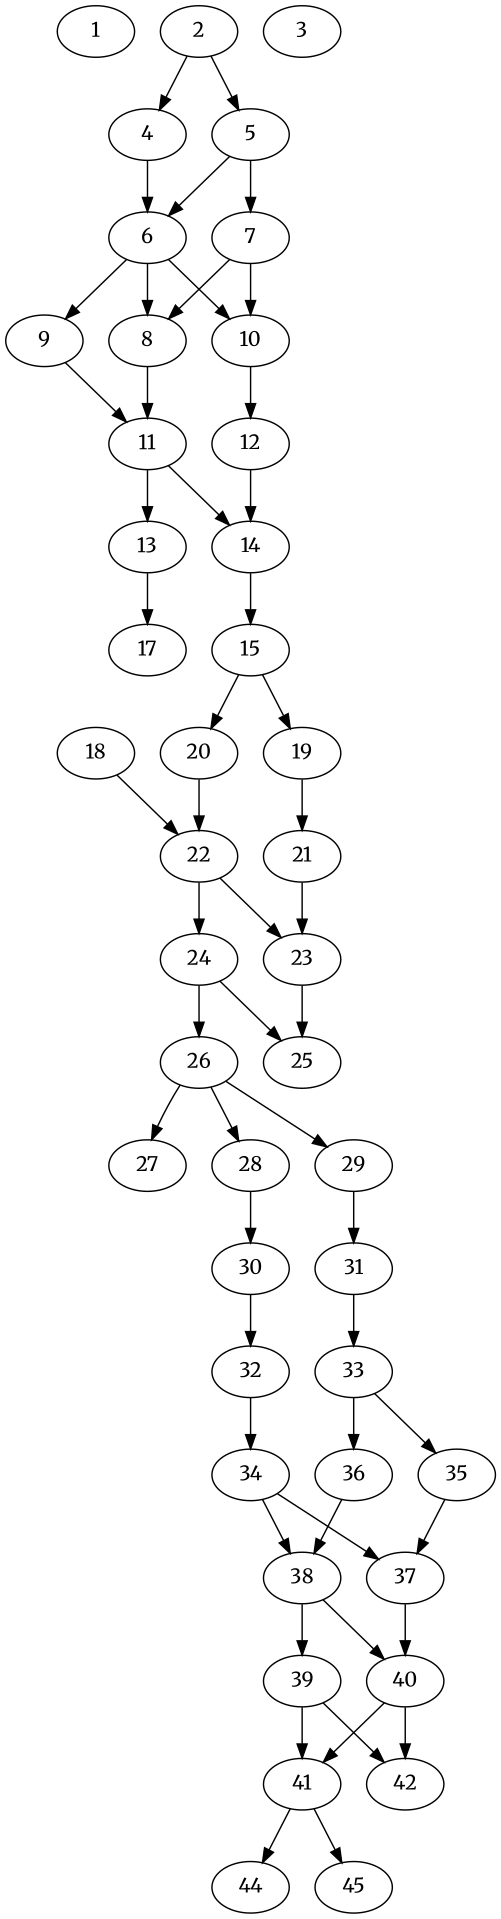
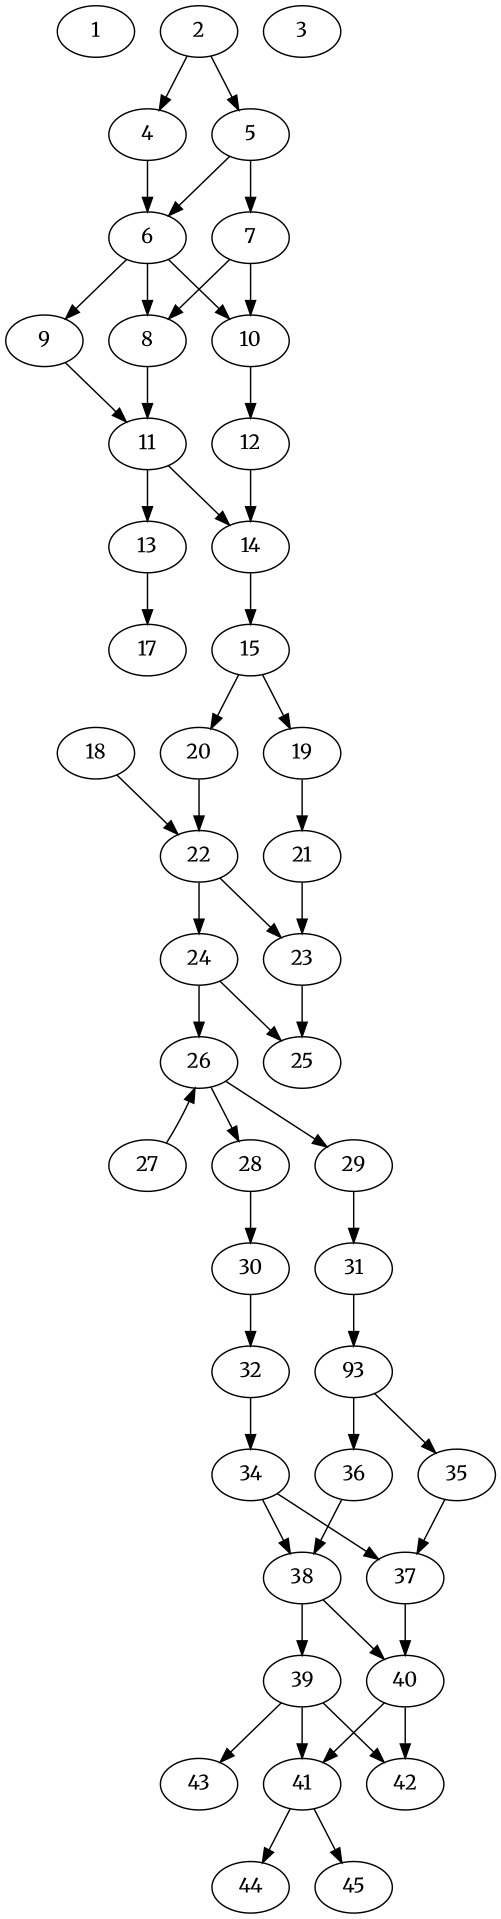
edge "26" -> "27": reversed
node "33": label "33" -> "93"
node "43": added
